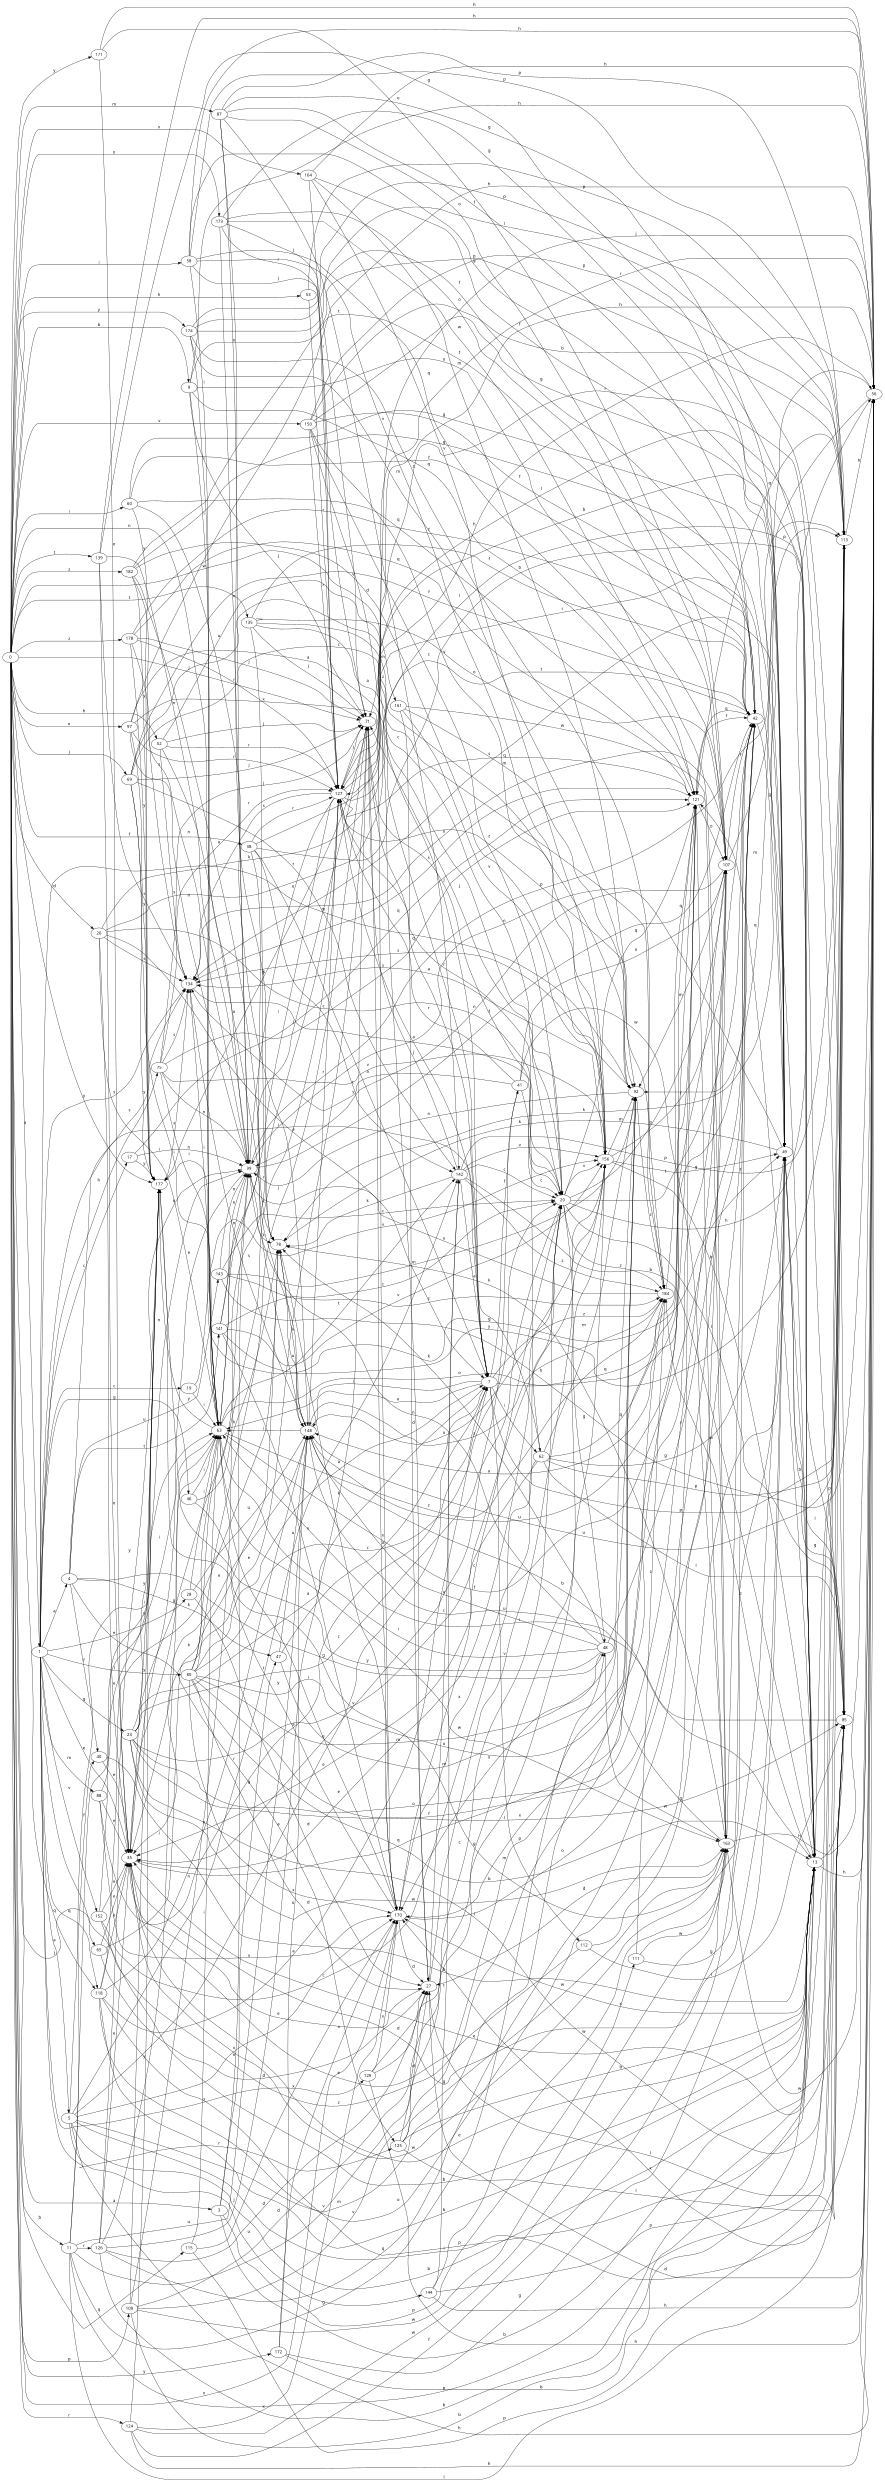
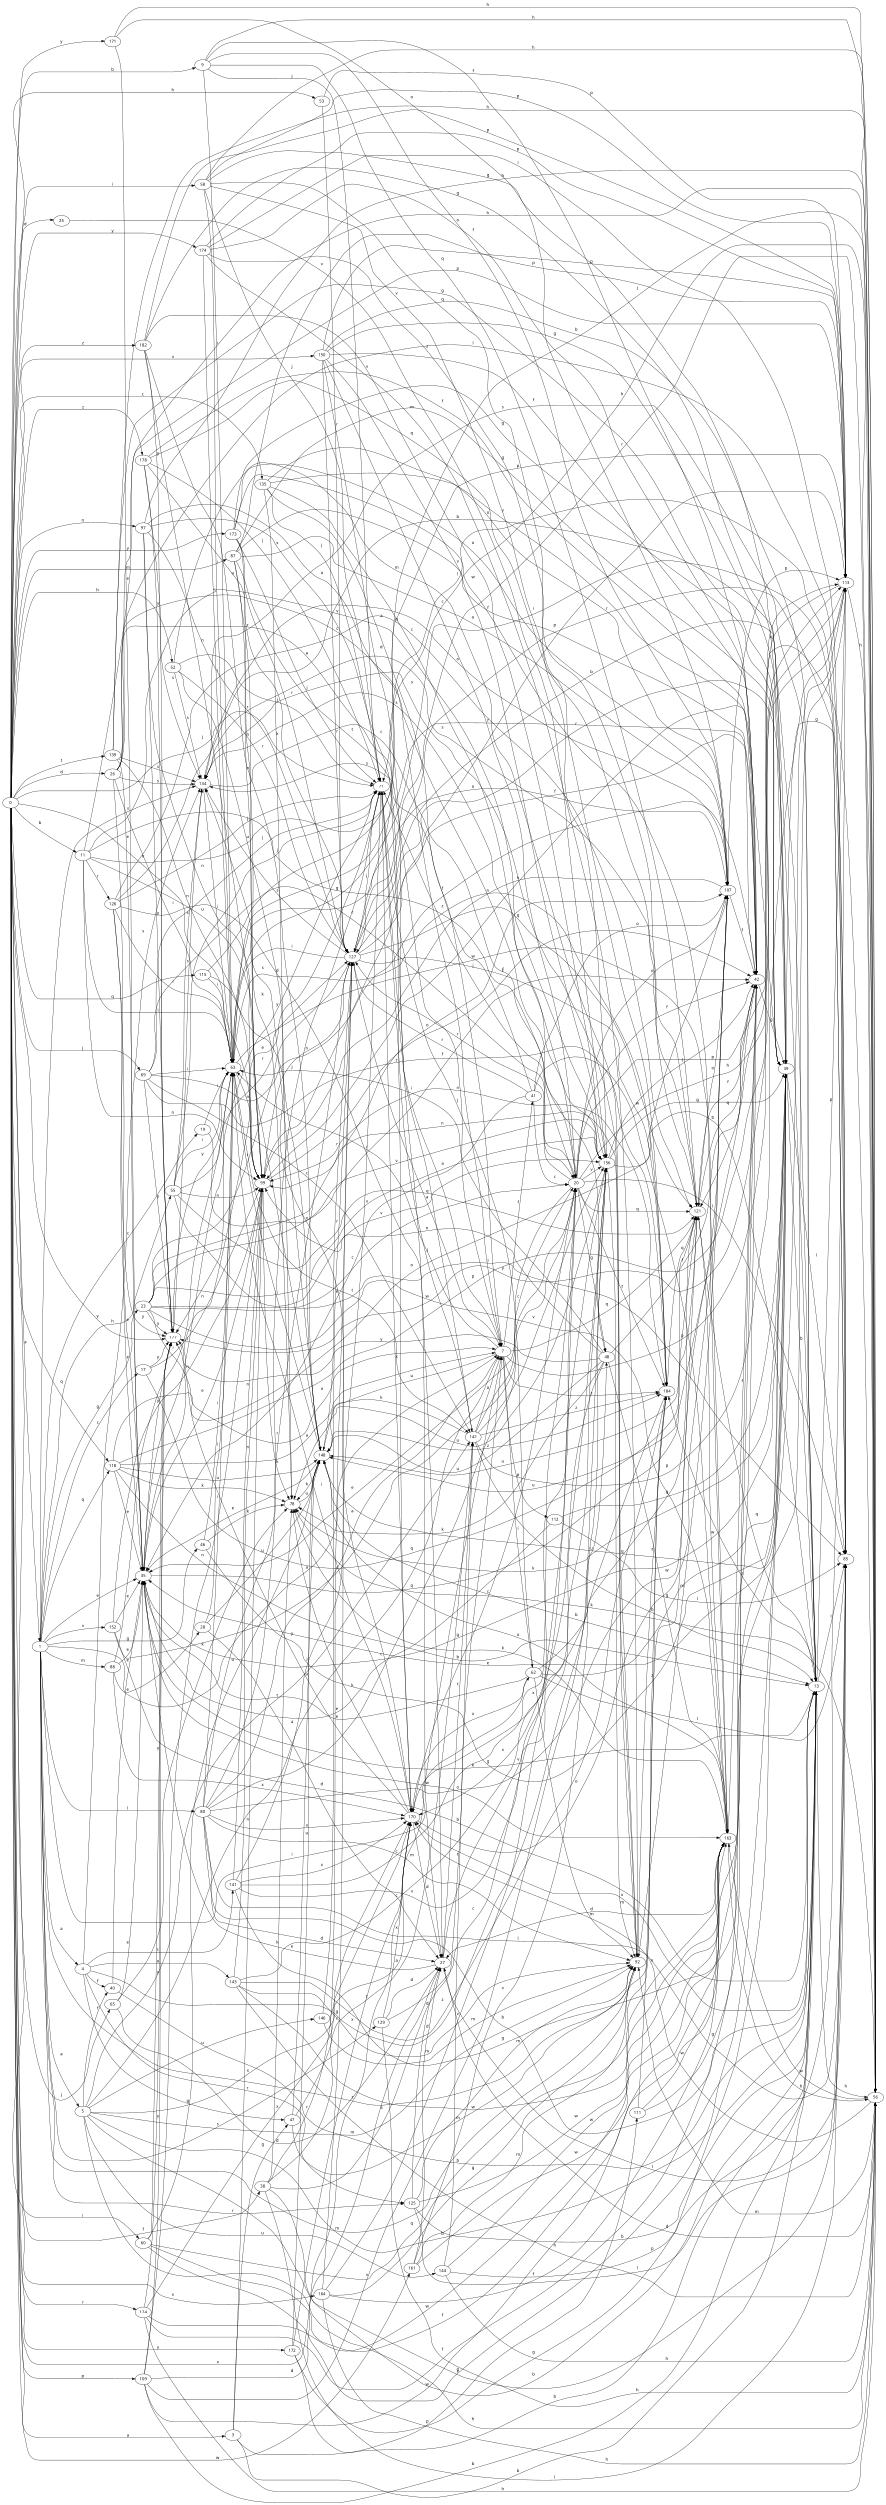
node "25": added
edge "164" -> "92": label "m" -> "g"
node "75": label "75" -> "55"
edge "62" -> "113": now "20" -> "113"
node "146": added
edge "143" -> "163": added, label "w"
